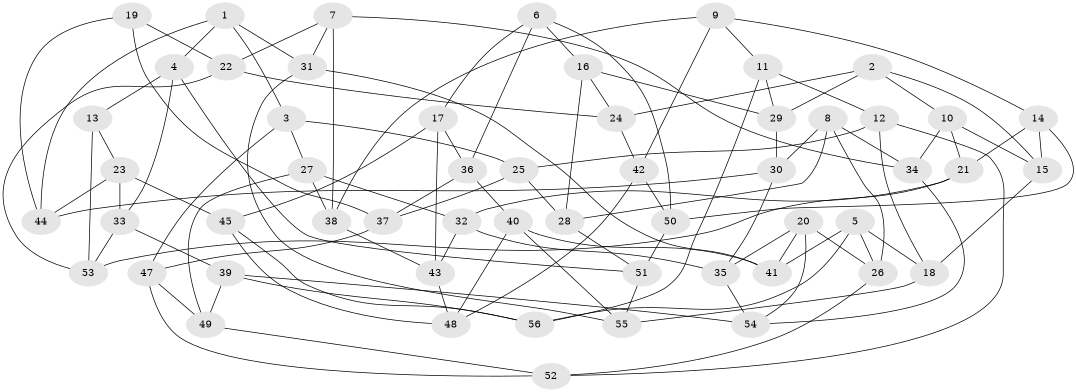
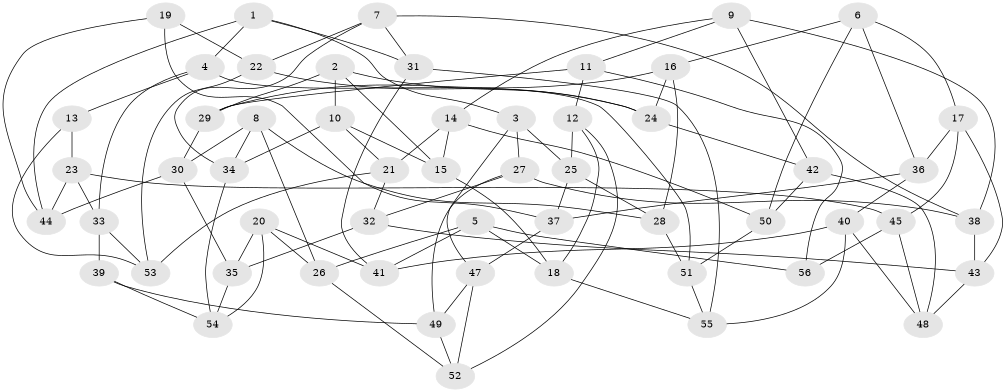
edge "39" -- "56": removed
